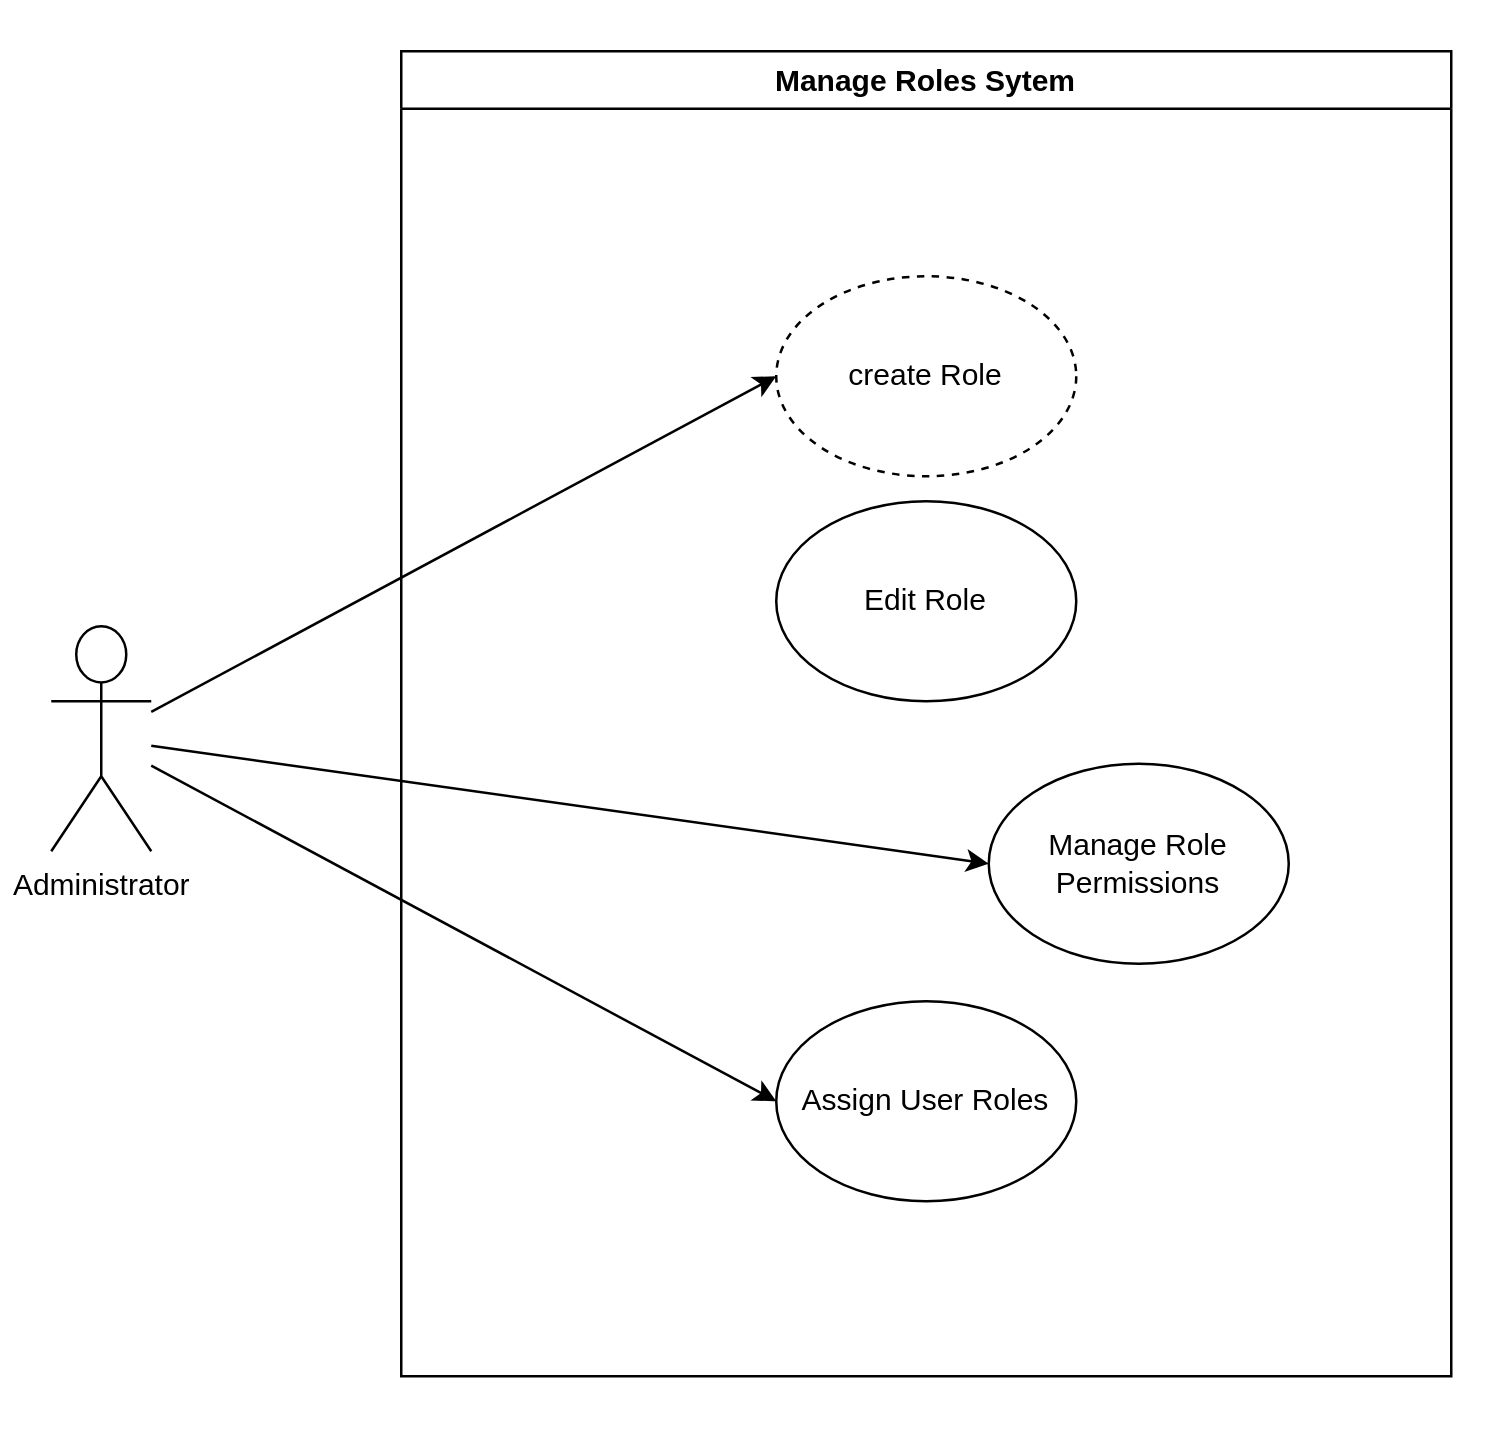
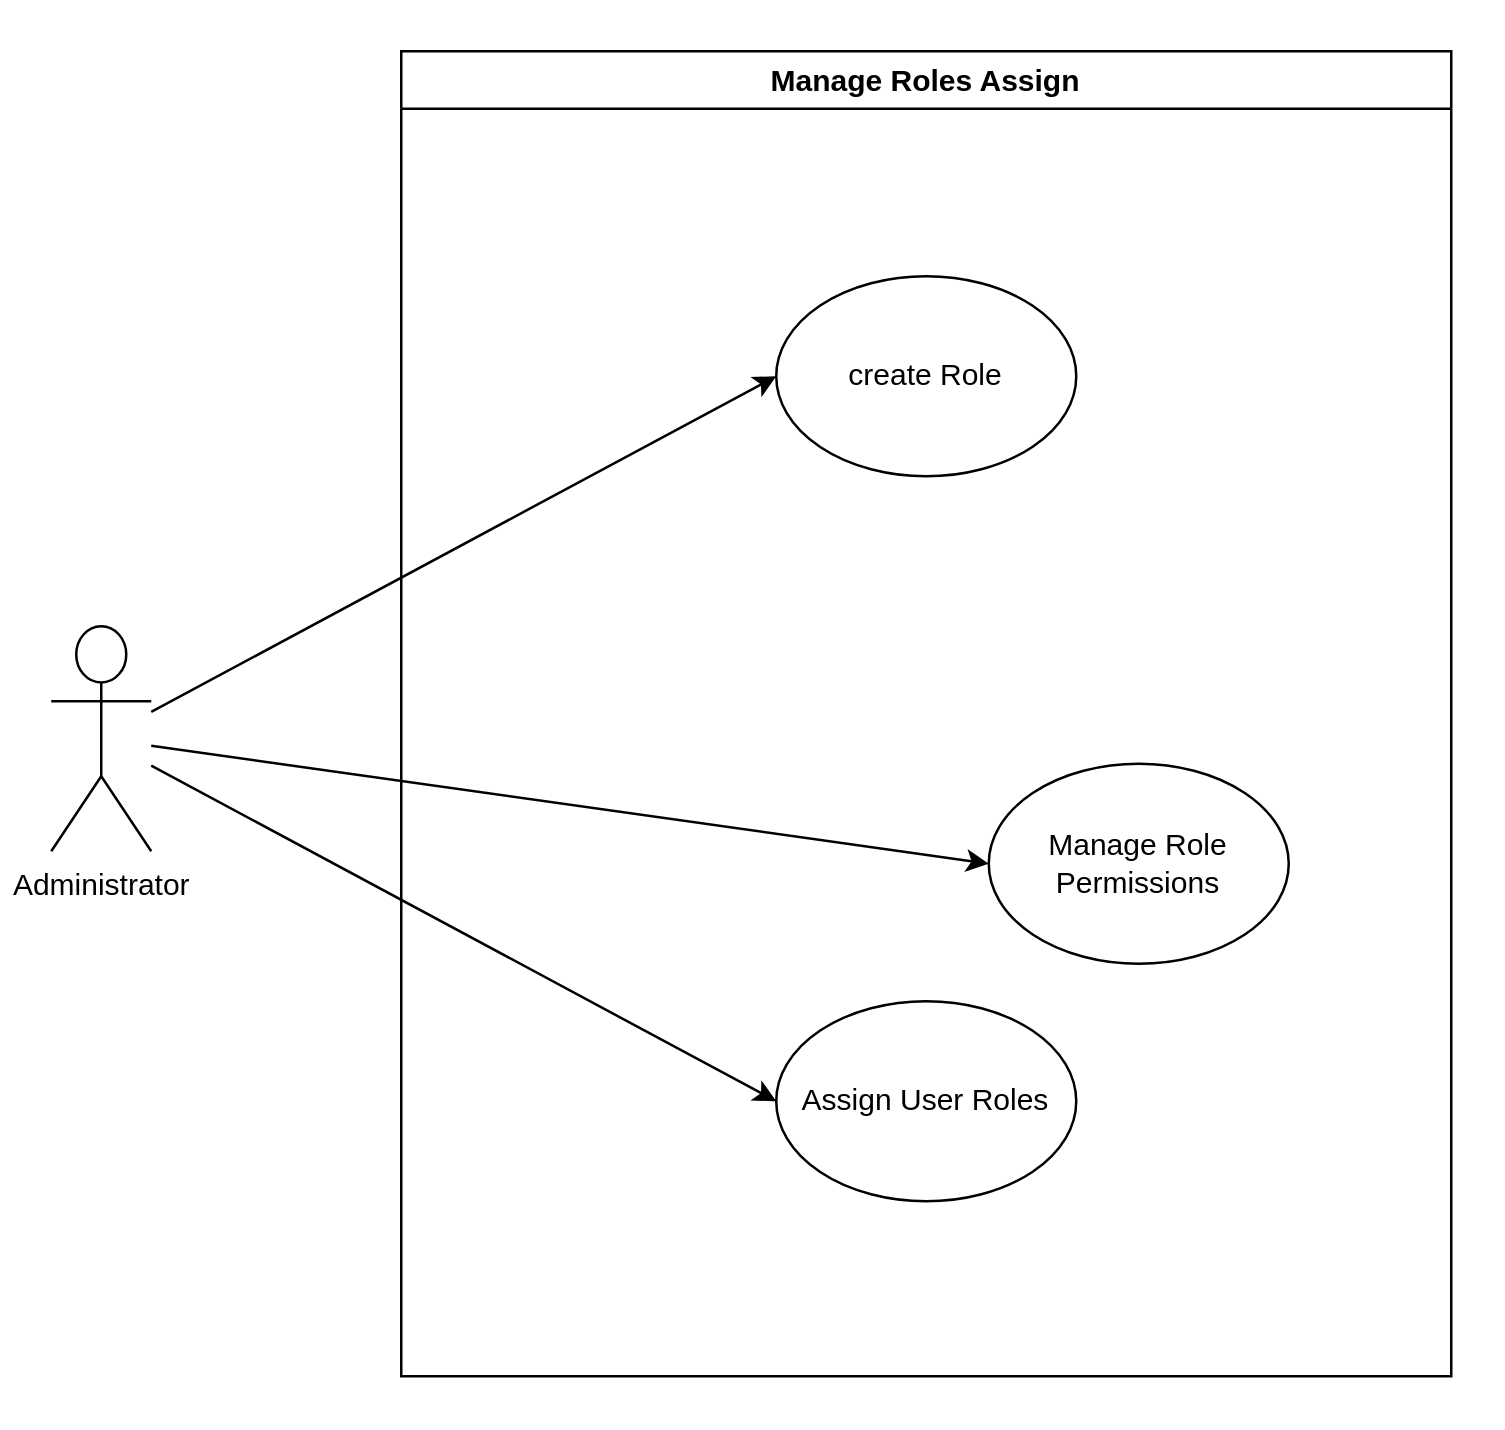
node "Manage Roles Sytem": label "Manage Roles Sytem" -> "Manage Roles Assign"
node "create Role": style dashed -> solid
node "Edit Role": removed
